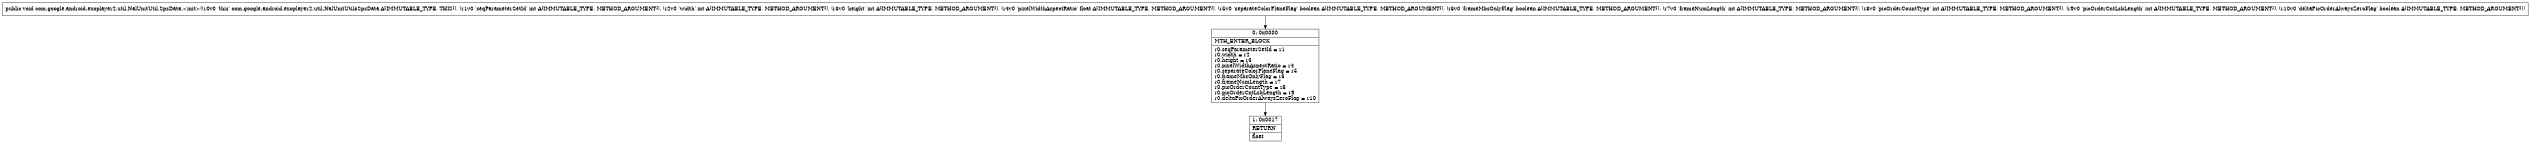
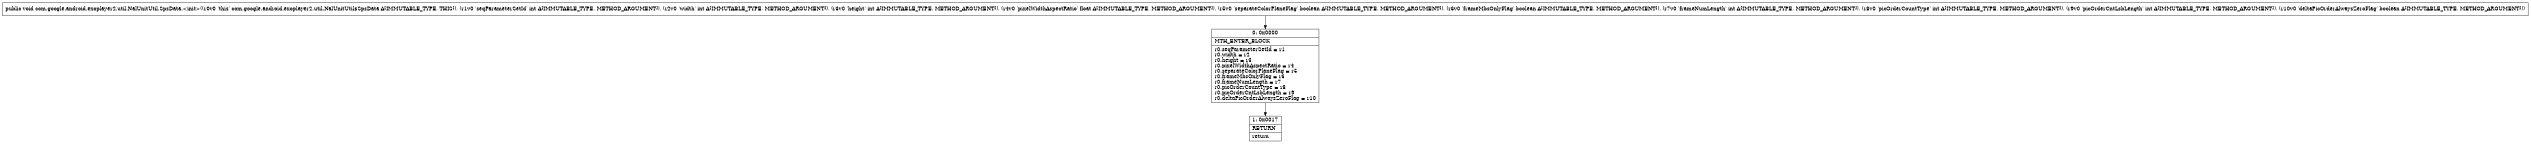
node "1: 0x0017": text "float" -> "return"
